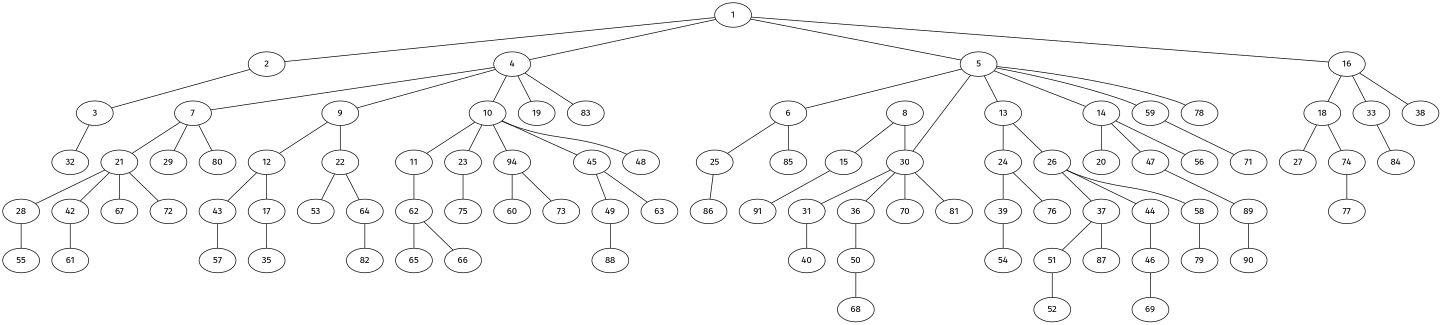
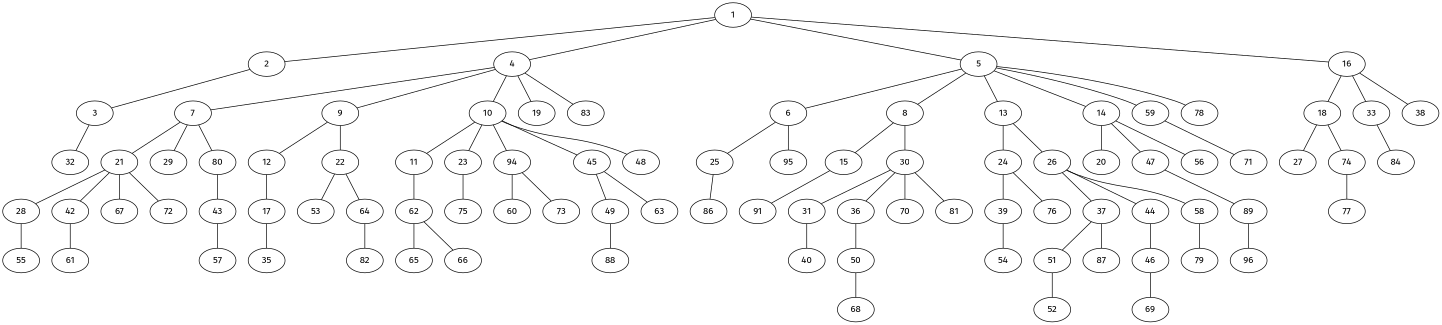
edge "5" -- "30": now "5" -- "8"
node "85": label "85" -> "95"
edge "12" -- "43": now "80" -- "43"
node "90": label "90" -> "96"
